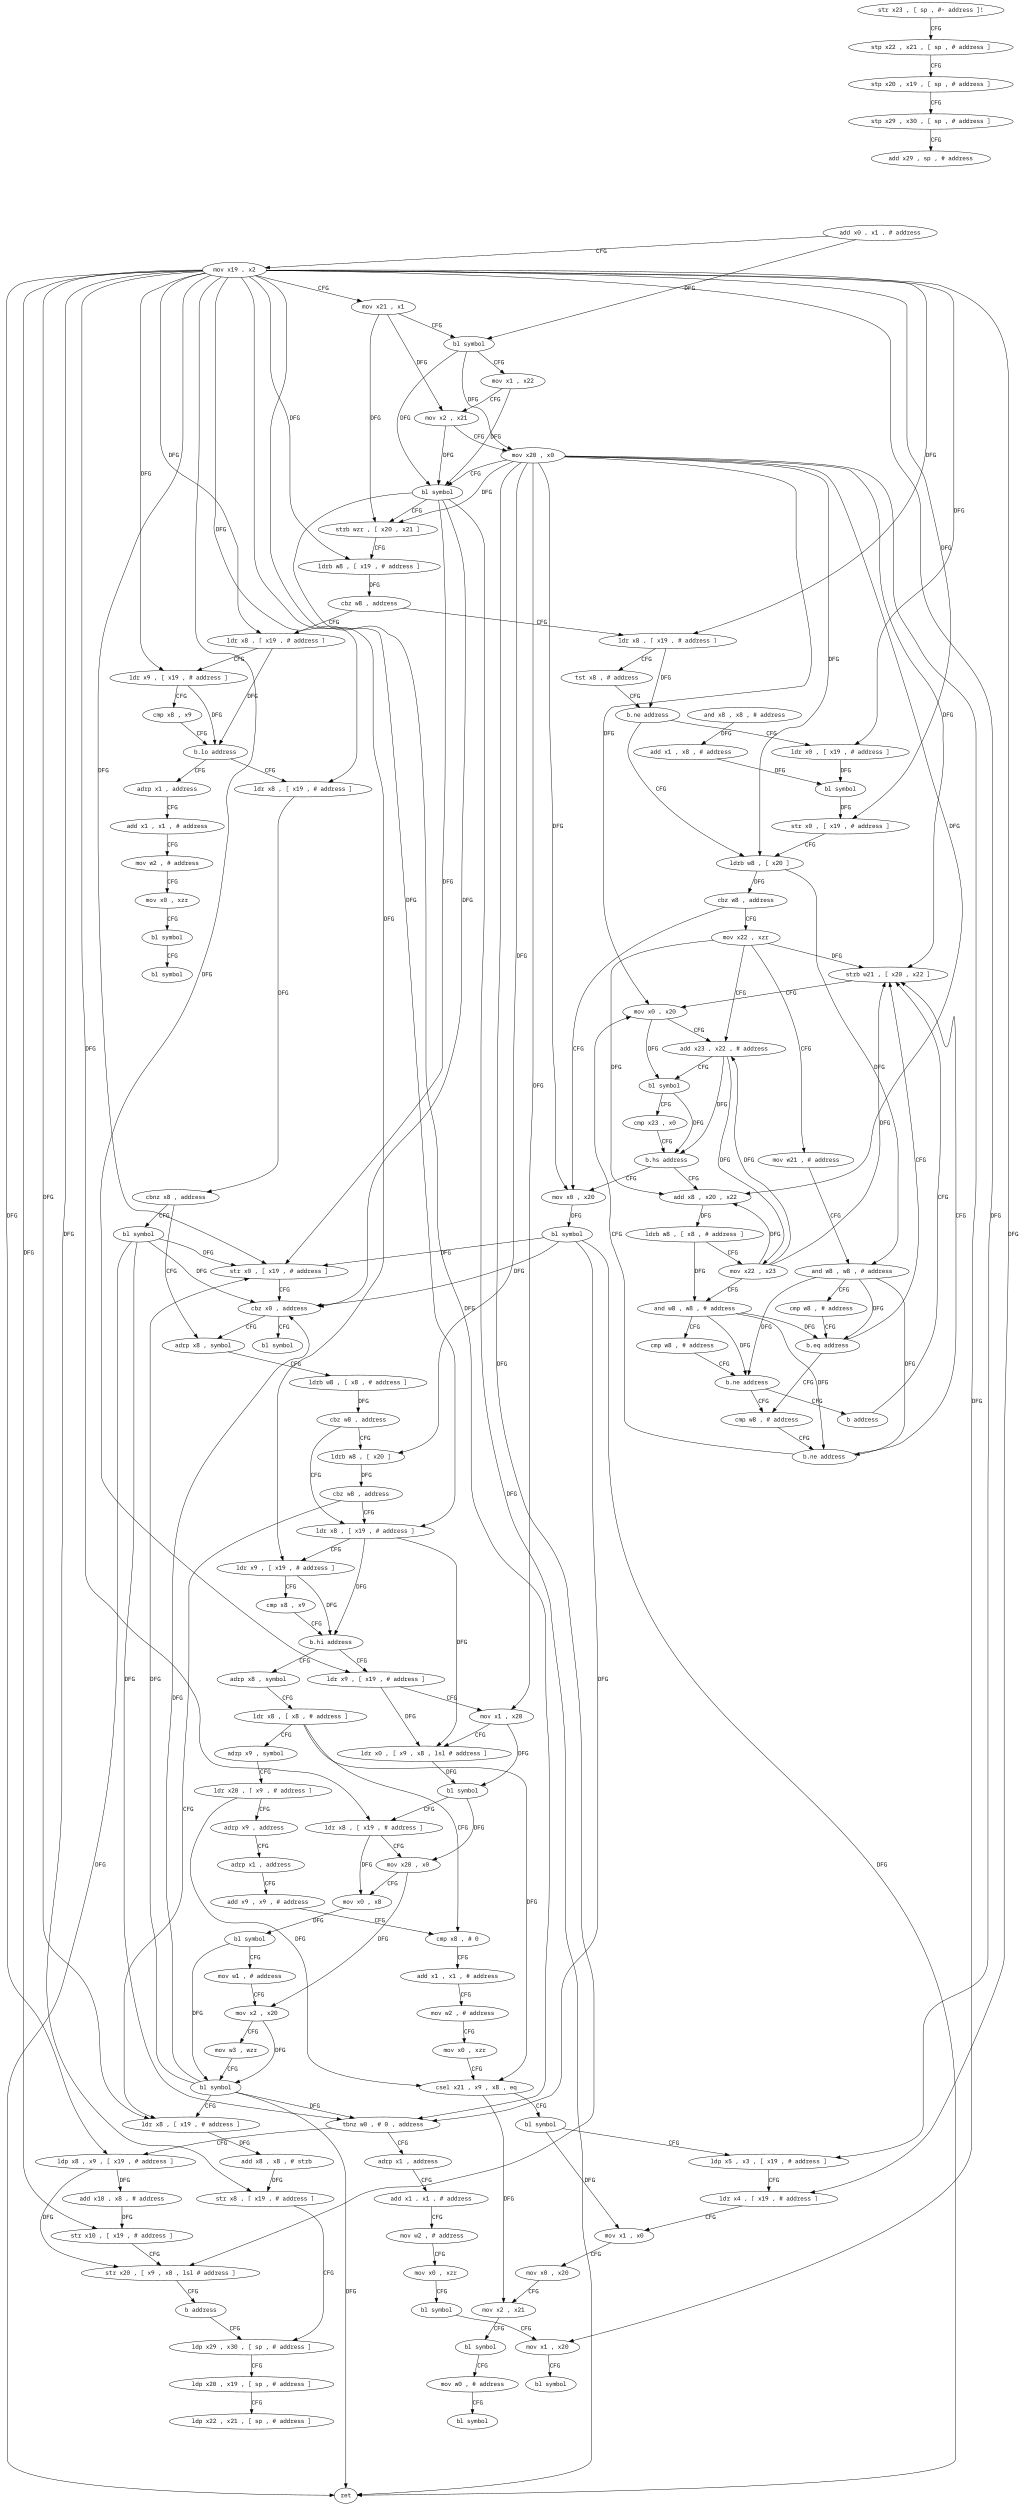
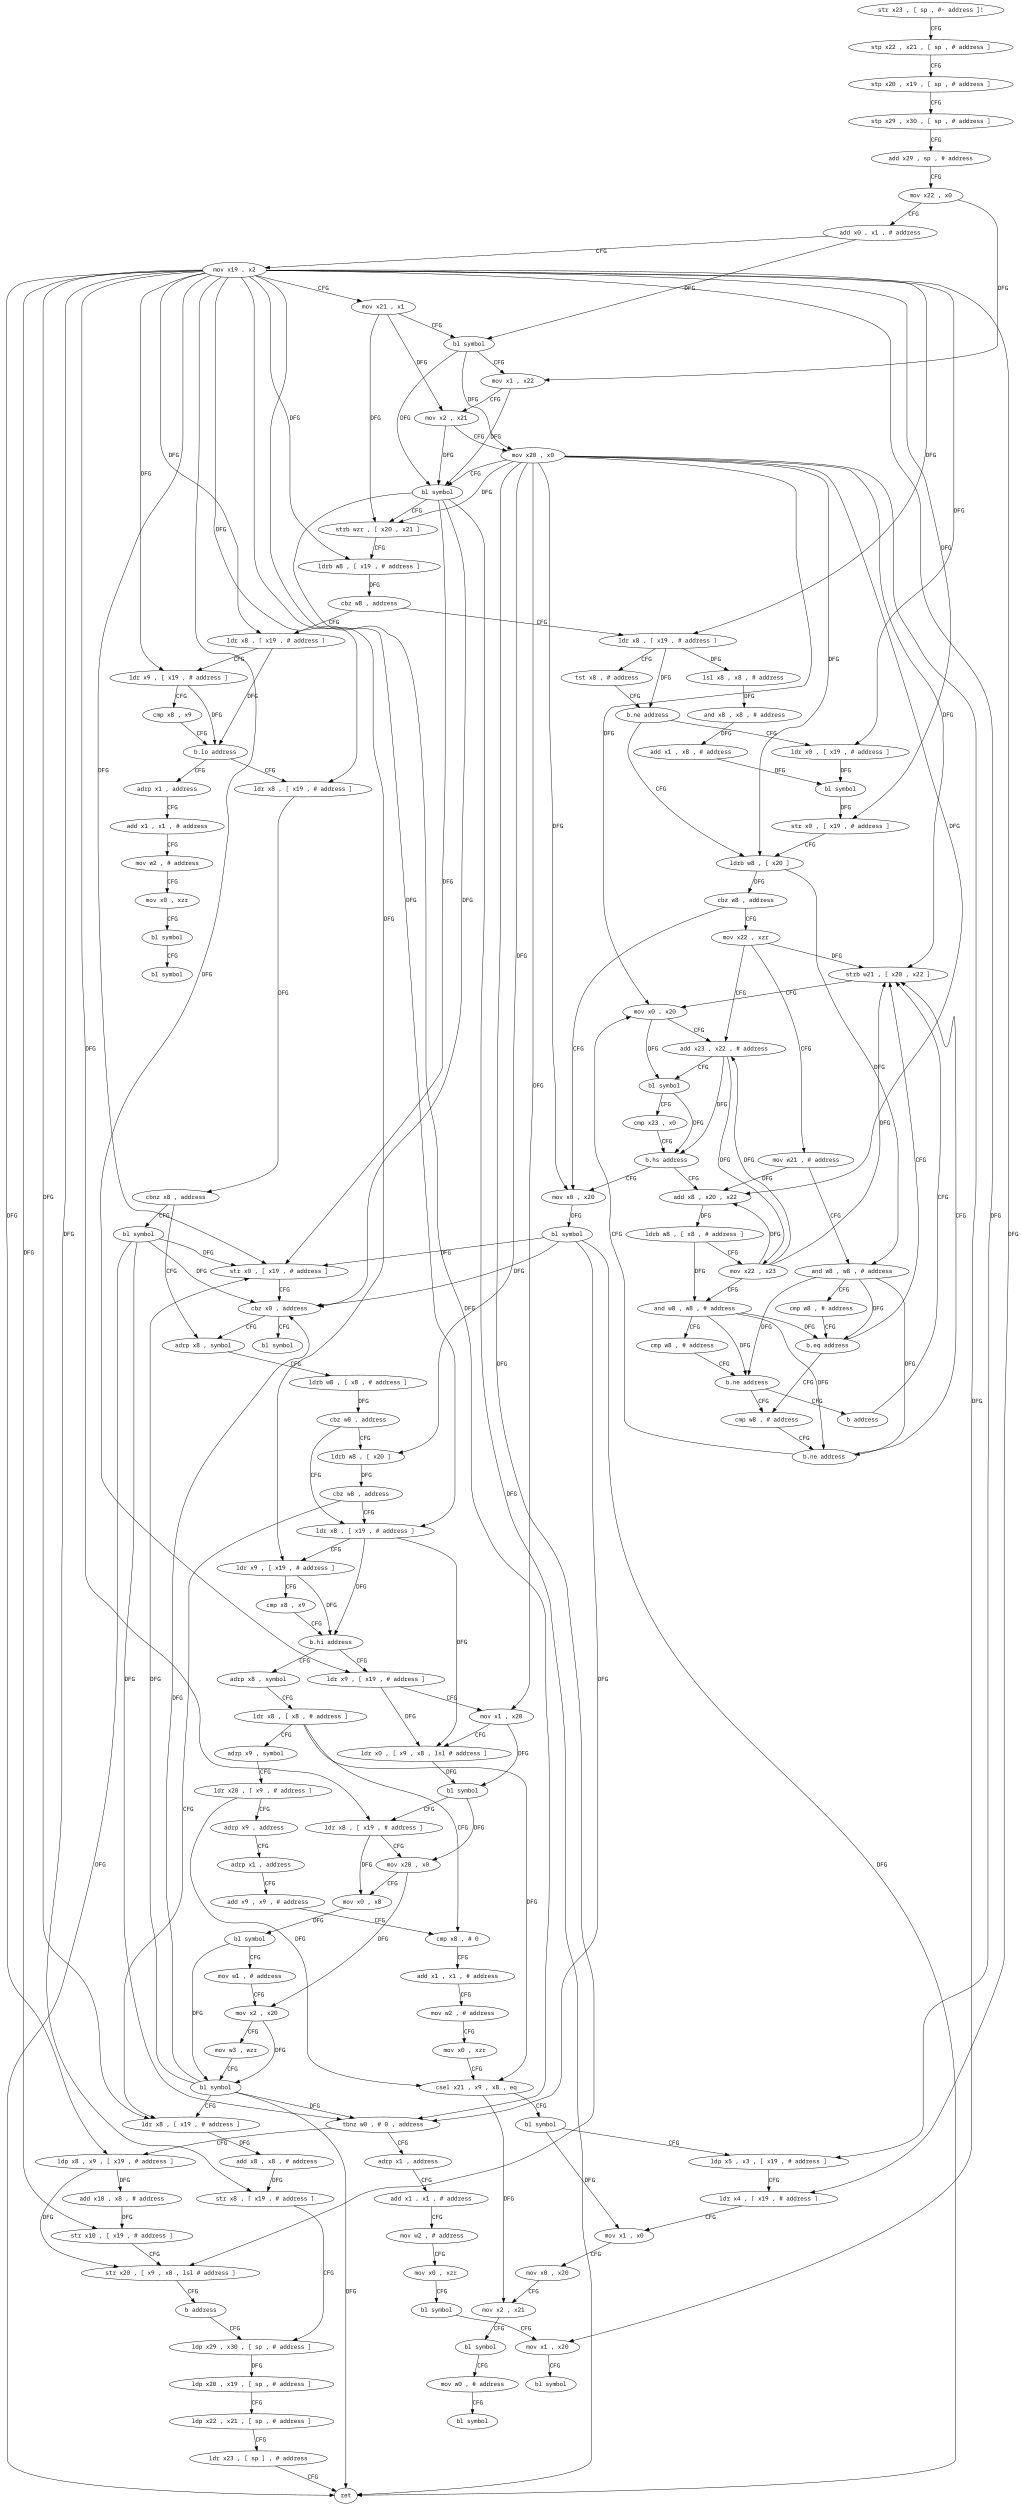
node "mov x22 , x0": added
node "lsl x8 , x8 , # address": added
edge "mov x22 , xzr" -> "add x8 , x20 , x22": now "mov w21 , # address" -> "add x8 , x20 , x22"
node "add x8 , x8 , # strb": label "add x8 , x8 , # strb" -> "add x8 , x8 , # address"
edge "ldp x29 , x30 , [ sp , # address ]" -> "ldp x20 , x19 , [ sp , # address ]": label "CFG" -> "DFG"
node "ldr x23 , [ sp ] , # address": added
